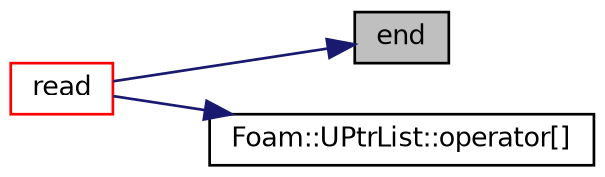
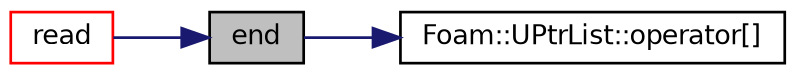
edge "read" -> "Foam::UPtrList::operator[]": now "end" -> "Foam::UPtrList::operator[]"
